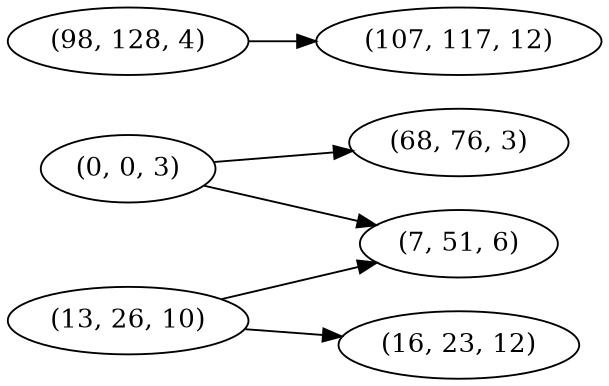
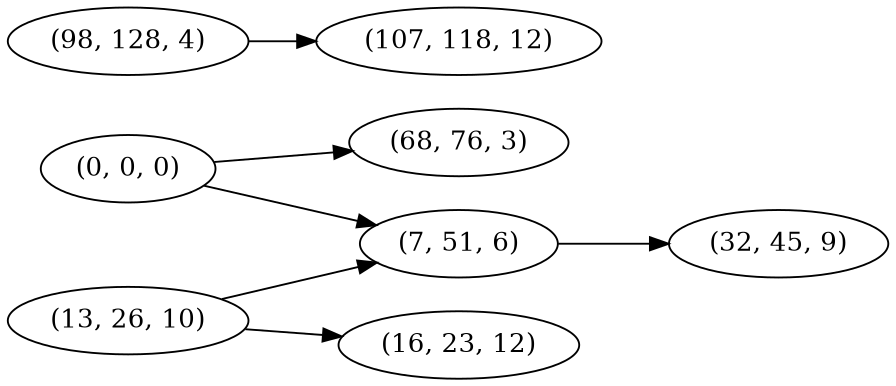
node "(107, 117, 12)": label "(107, 117, 12)" -> "(107, 118, 12)"
node "(0, 0, 3)": label "(0, 0, 3)" -> "(0, 0, 0)"
node "(32, 45, 9)": added
